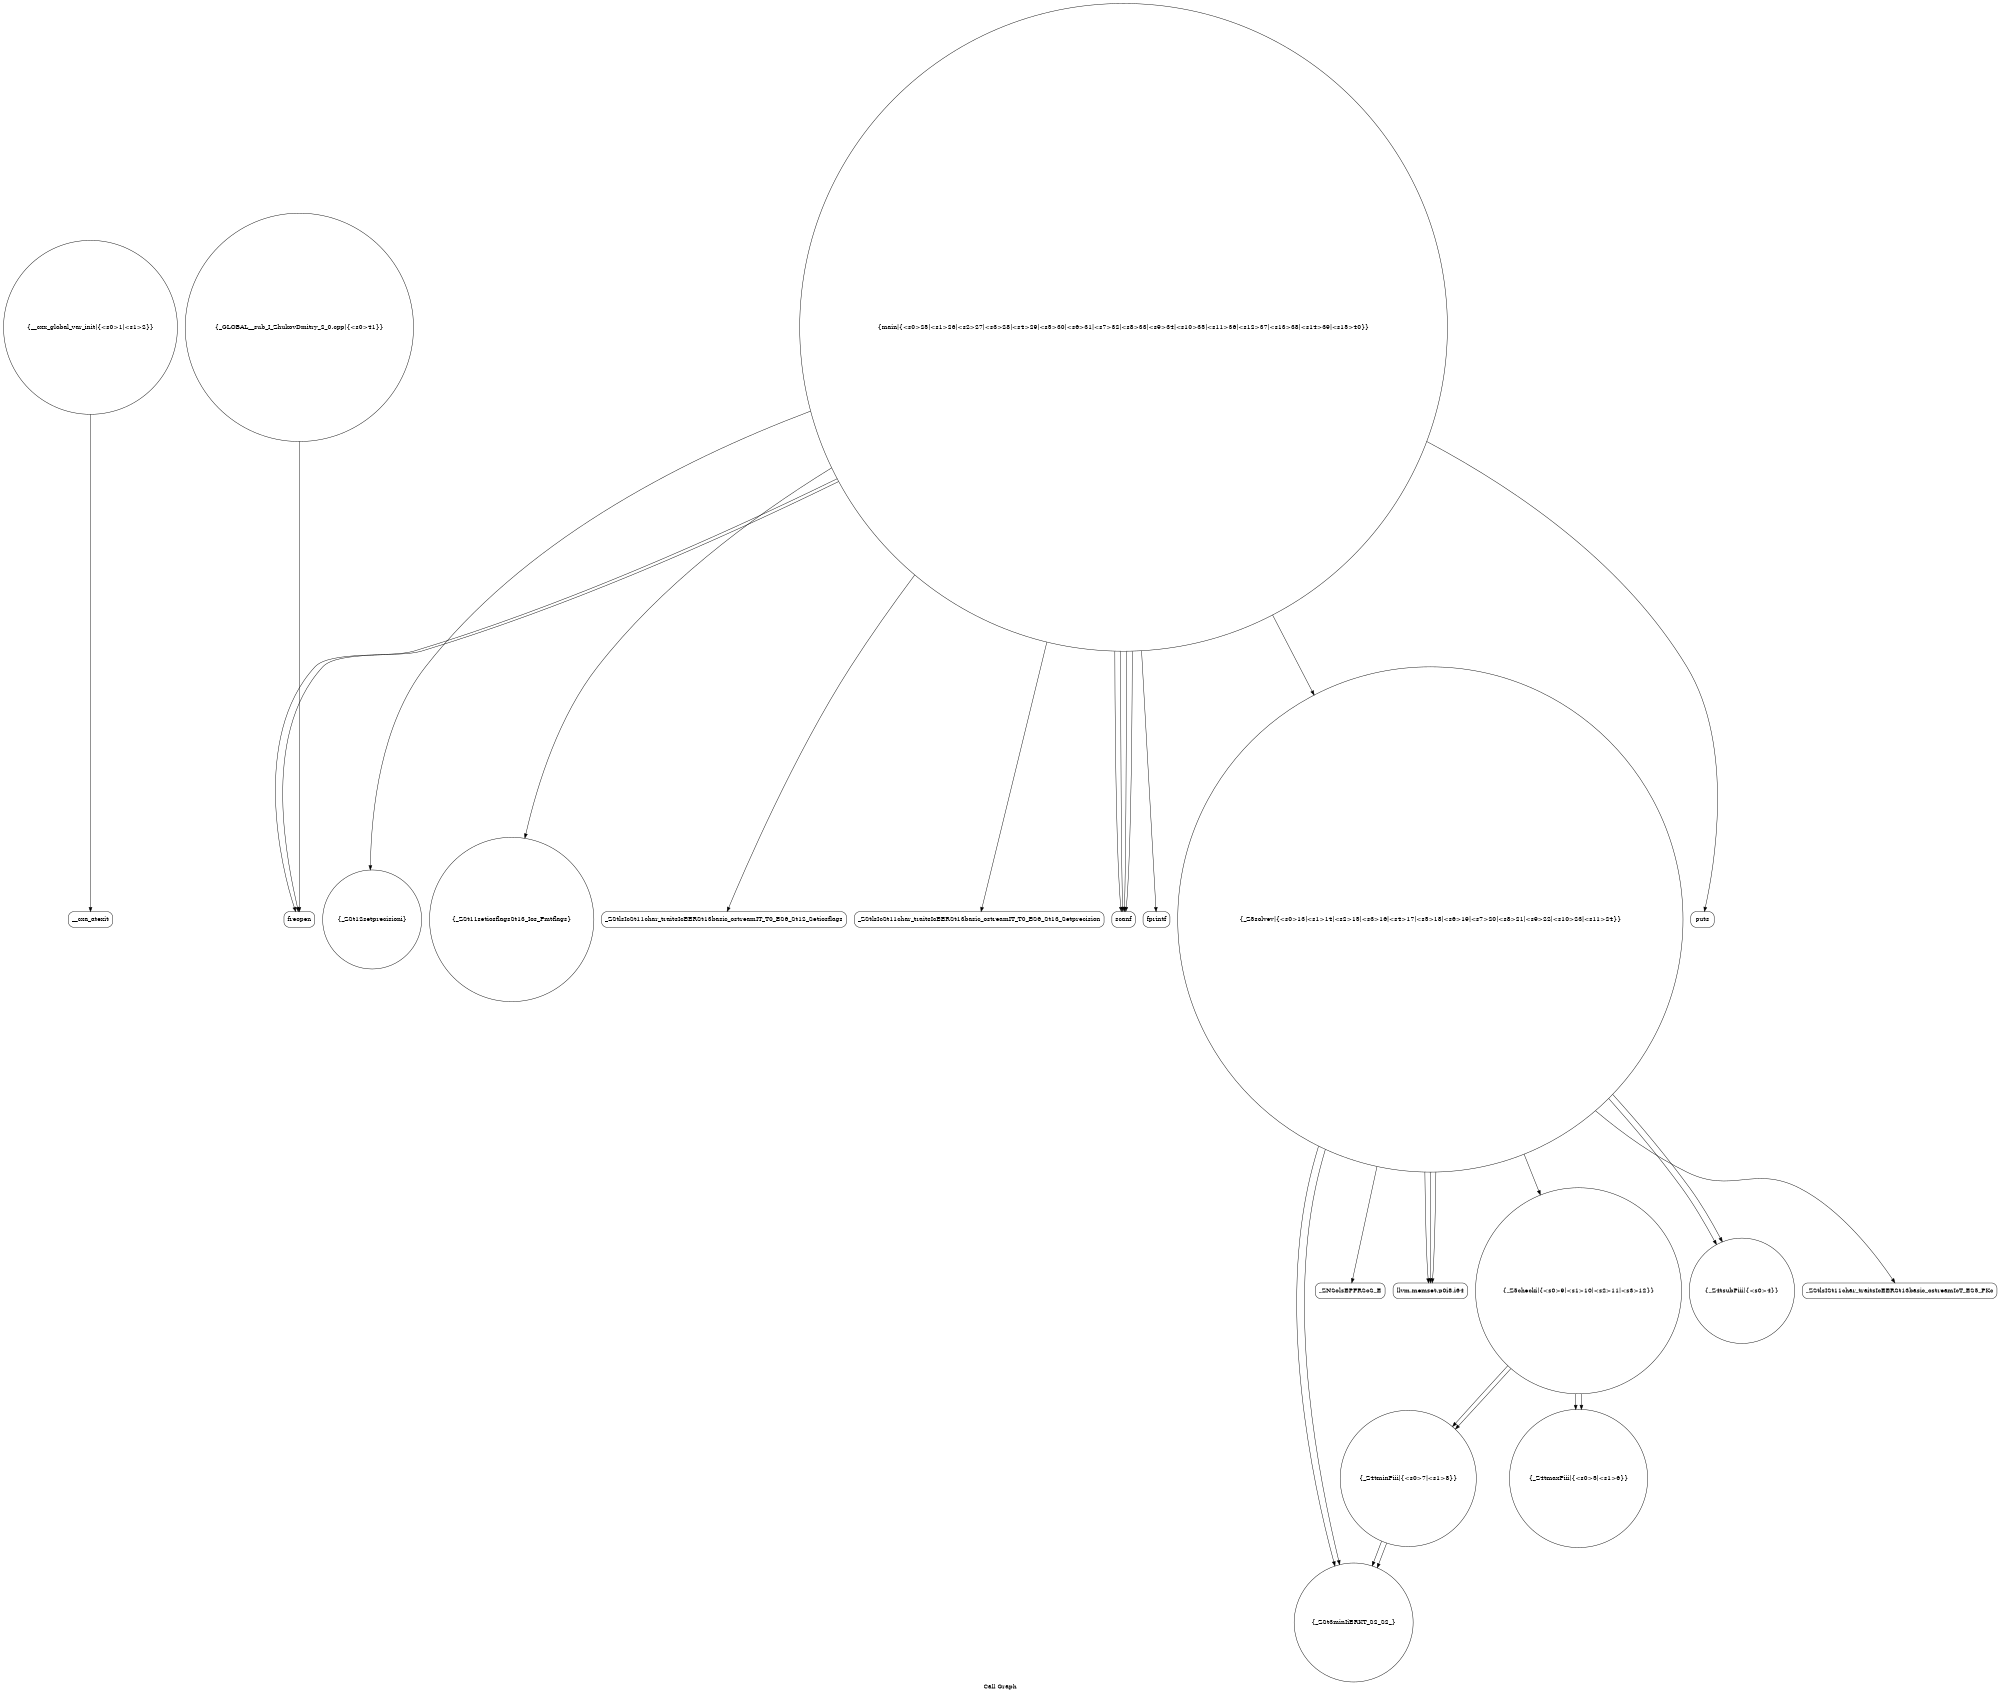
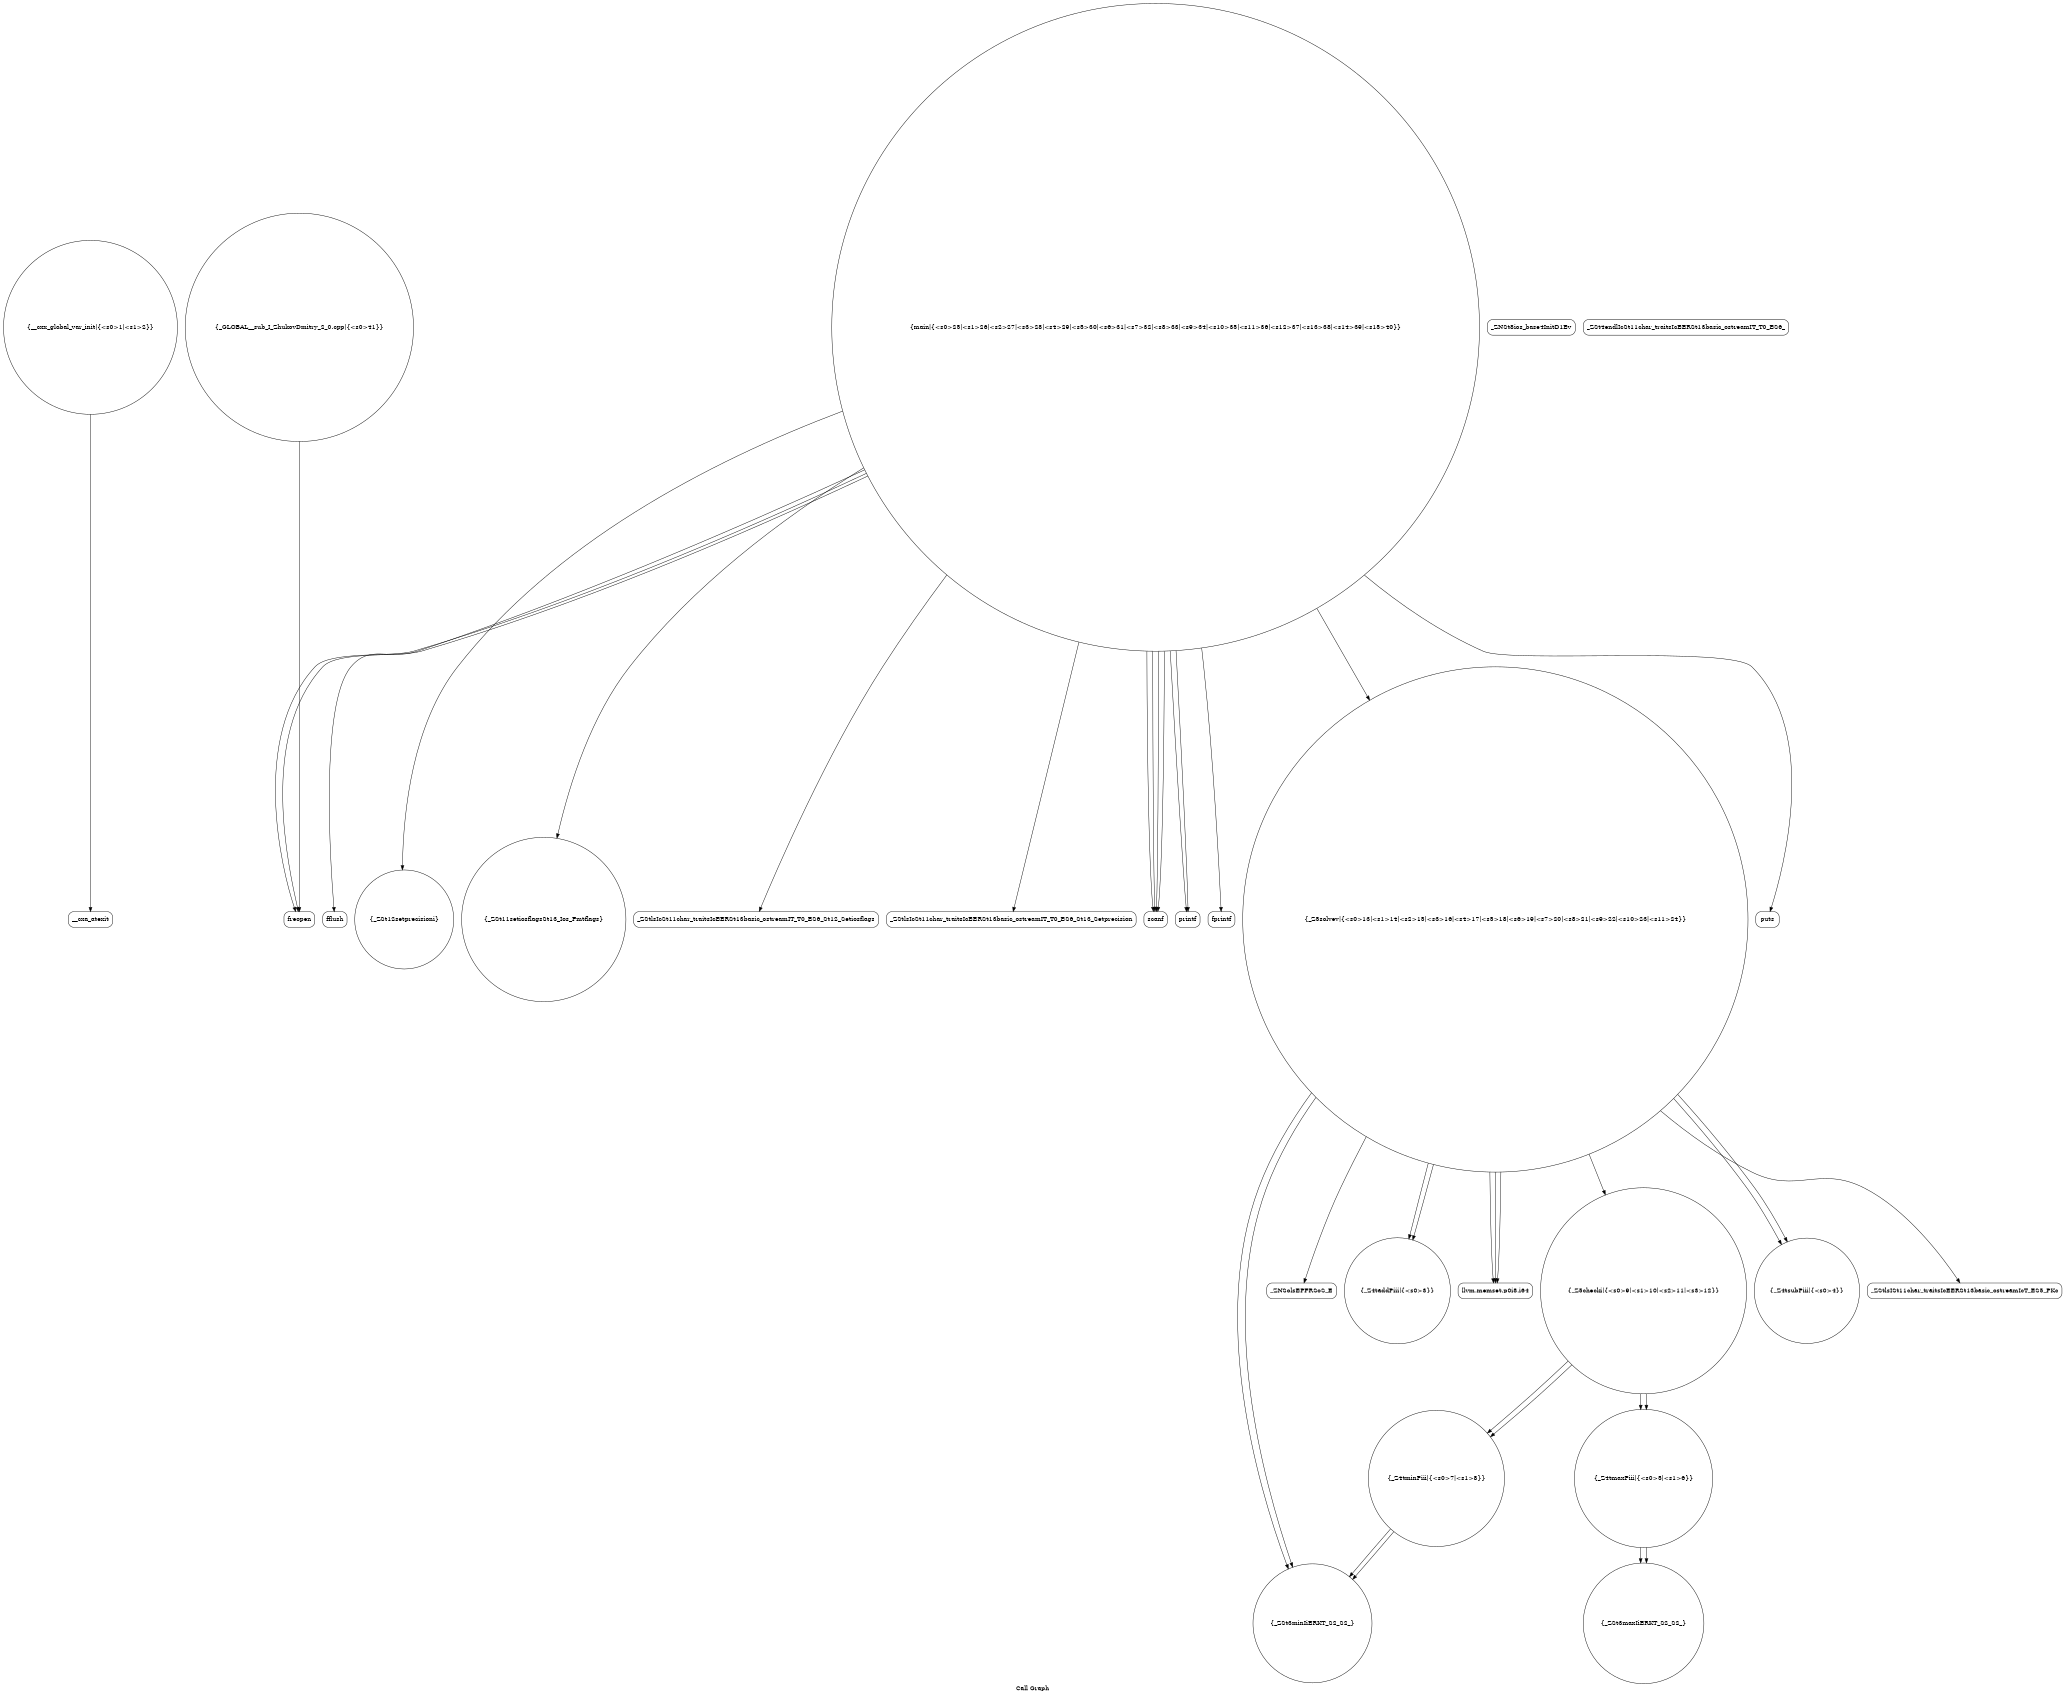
node "_ZNSt8ios_base4InitD1Ev": added
node "_ZSt4endlIcSt11char_traitsIcEERSt13basic_ostreamIT_T0_ES6_": added
node "fflush": added
node "printf": added
node "{_Z4taddPiii|{<s0>3}}": added
node "{_ZSt3maxIiERKT_S2_S2_}": added
